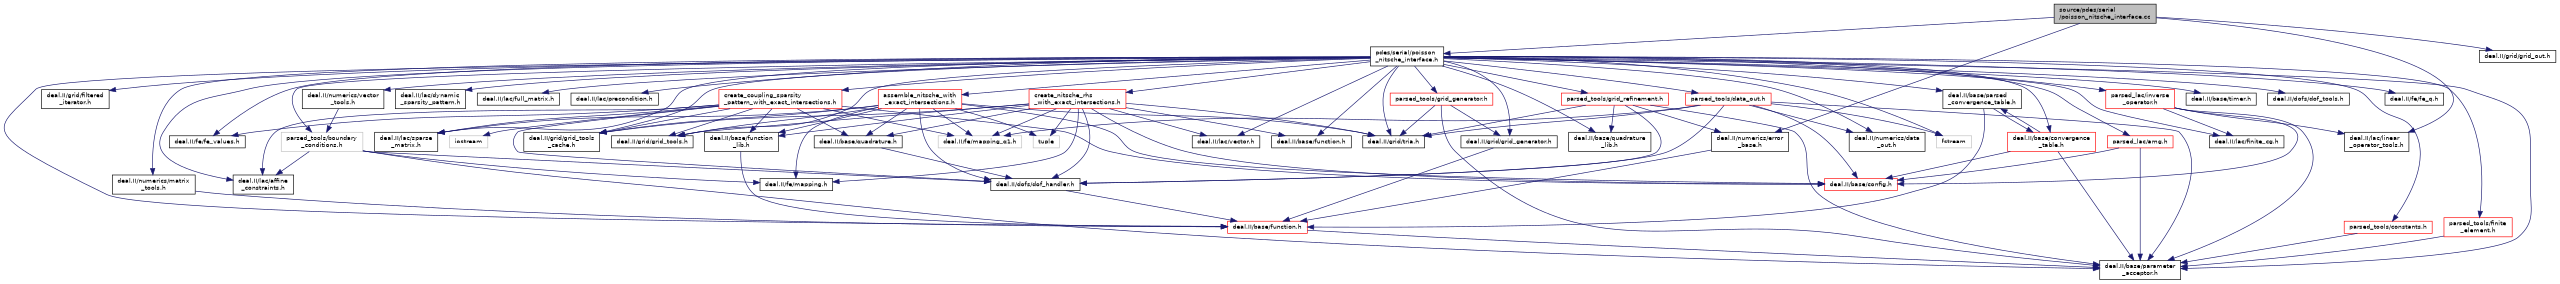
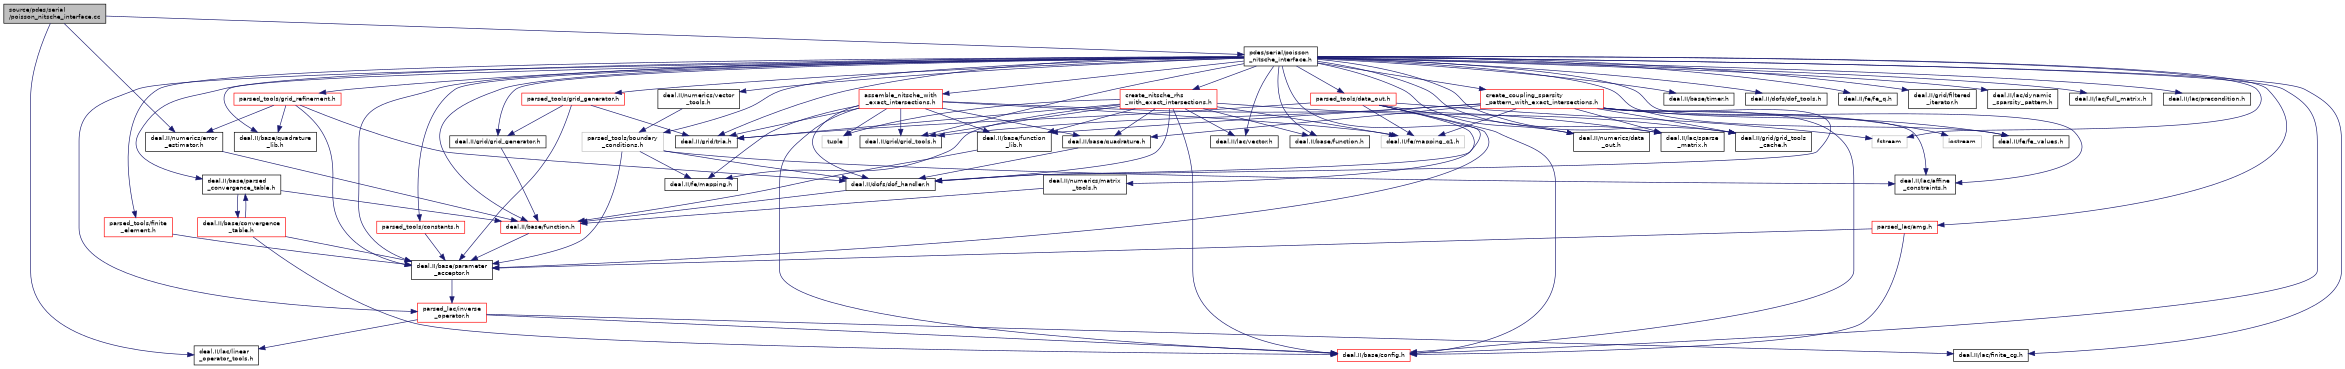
node "deal.II/grid/grid_out.h": removed
edge "pdes/serial/poisson _nitsche_interface.h" -> "deal.II/base/convergence _table.h": now "pdes/serial/poisson _nitsche_interface.h" -> "deal.II/base/config.h"
edge "parsed_tools/grid_refinement.h" -> "deal.II/grid/tria.h": removed
edge "assemble_nitsche_with _exact_intersections.h" -> "deal.II/grid/grid_tools _cache.h": removed
node "deal.II/numerics/error _base.h": label "deal.II/numerics/error _base.h" -> "deal.II/numerics/error _estimator.h"
edge "parsed_lac/inverse _operator.h" -> "deal.II/base/parameter _acceptor.h": reversed
